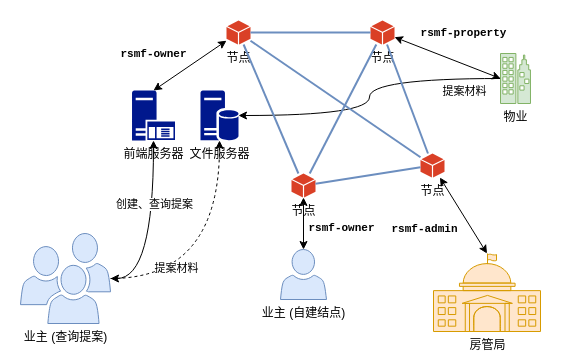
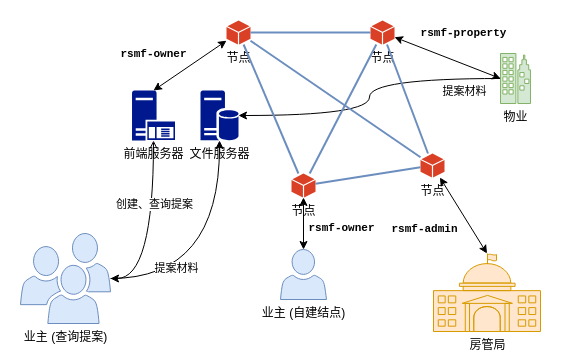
edge "前端服务器" -- "业主 (查询提案)": arrowhead classic -> open
edge "业主 (查询提案)" -> "文件服务器": style dashed -> solid
